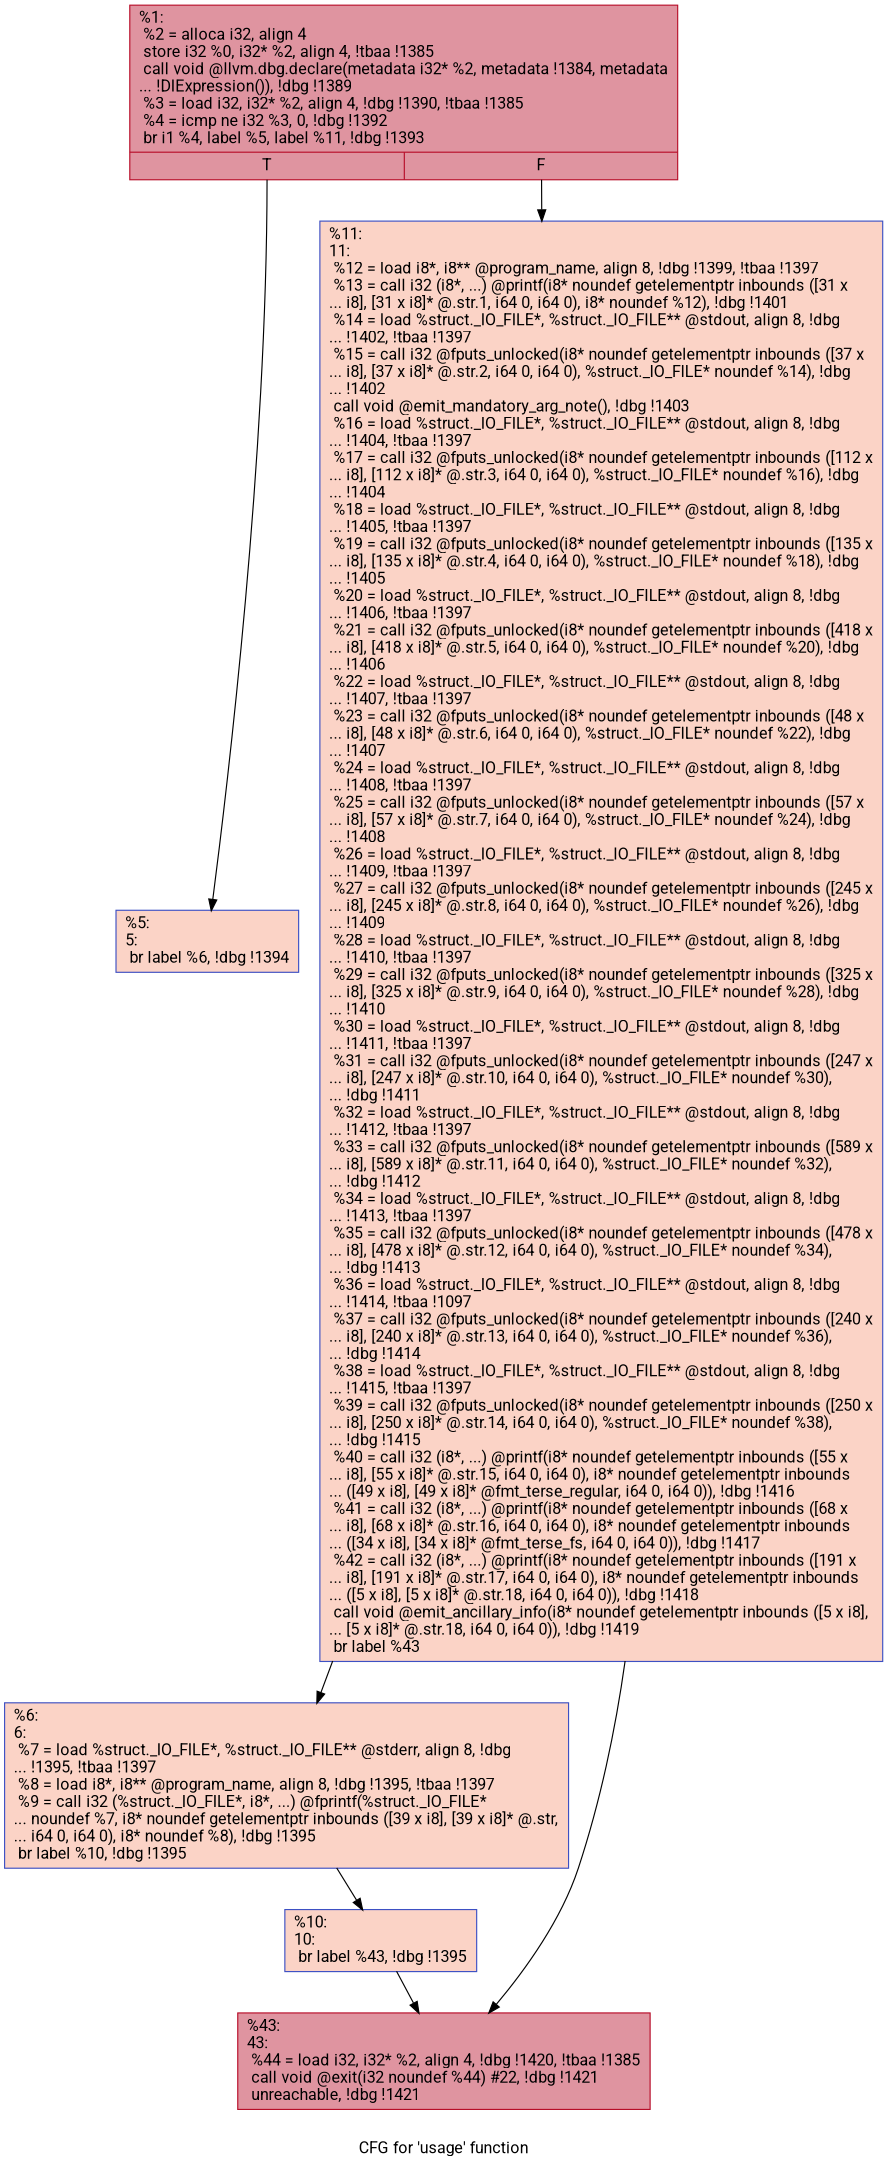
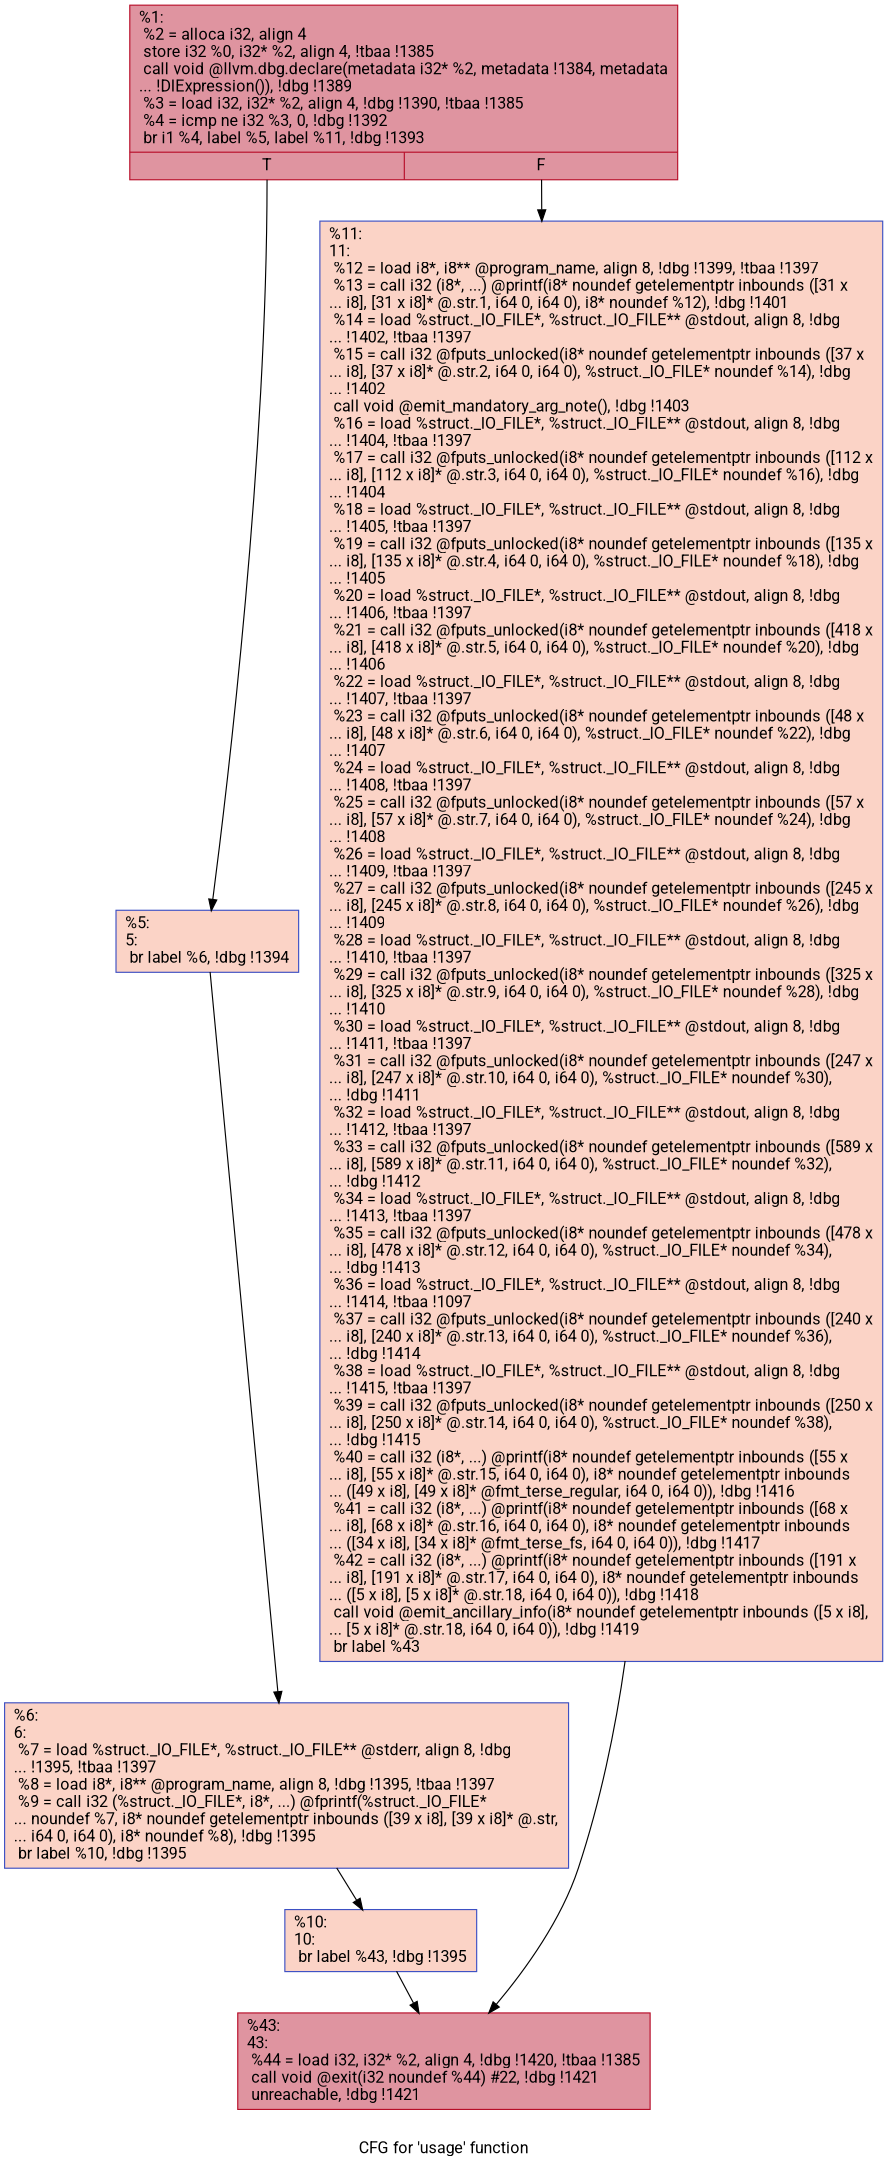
edge "%11:" -> "%6:": now "%5:" -> "%6:"
